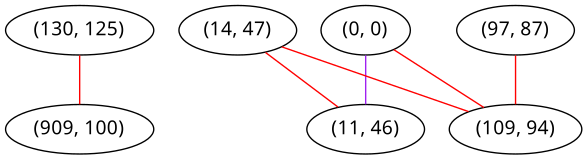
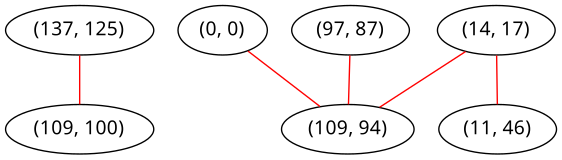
node "(130, 125)": label "(130, 125)" -> "(137, 125)"
node "(14, 47)": label "(14, 47)" -> "(14, 17)"
edge "(0, 0)" -- "(11, 46)": removed
node "(909, 100)": label "(909, 100)" -> "(109, 100)"
